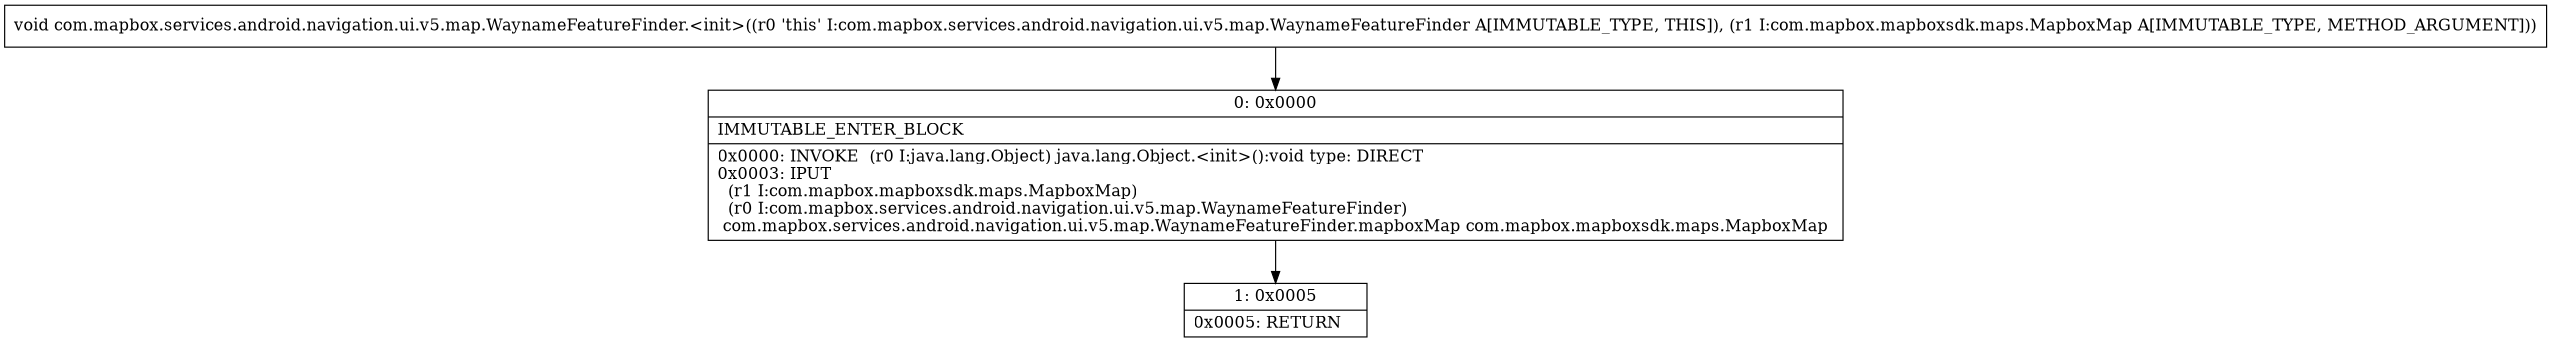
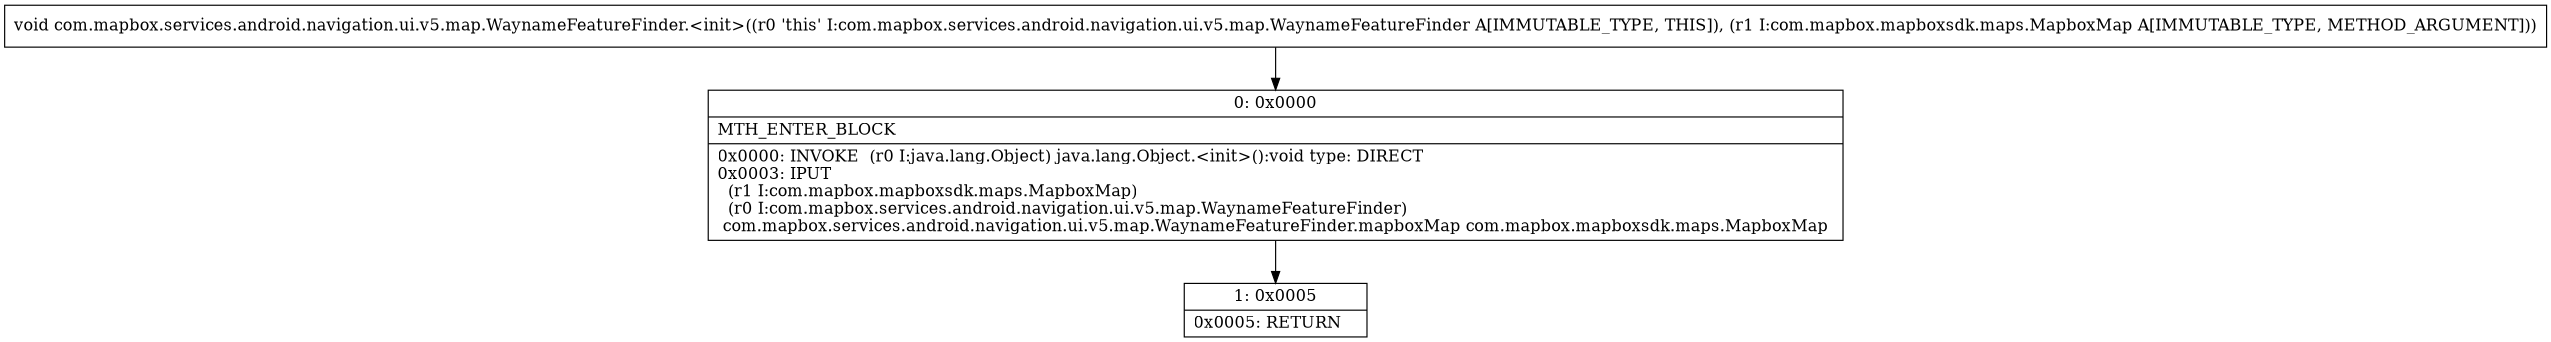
node "0: 0x0000": text "IMMUTABLE_ENTER_BLOCK" -> "MTH_ENTER_BLOCK"
